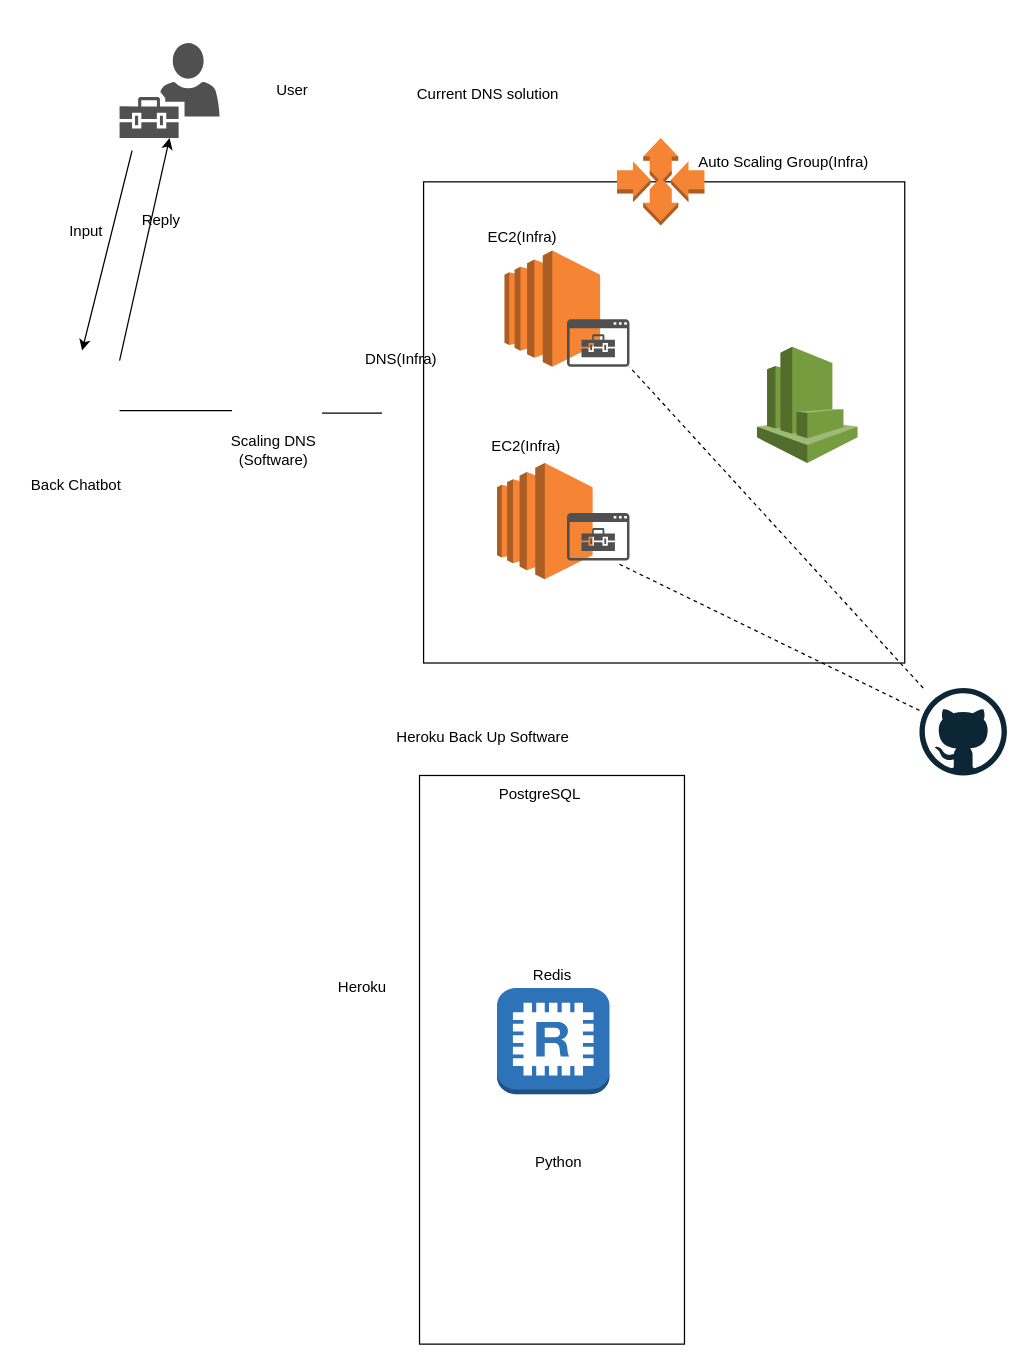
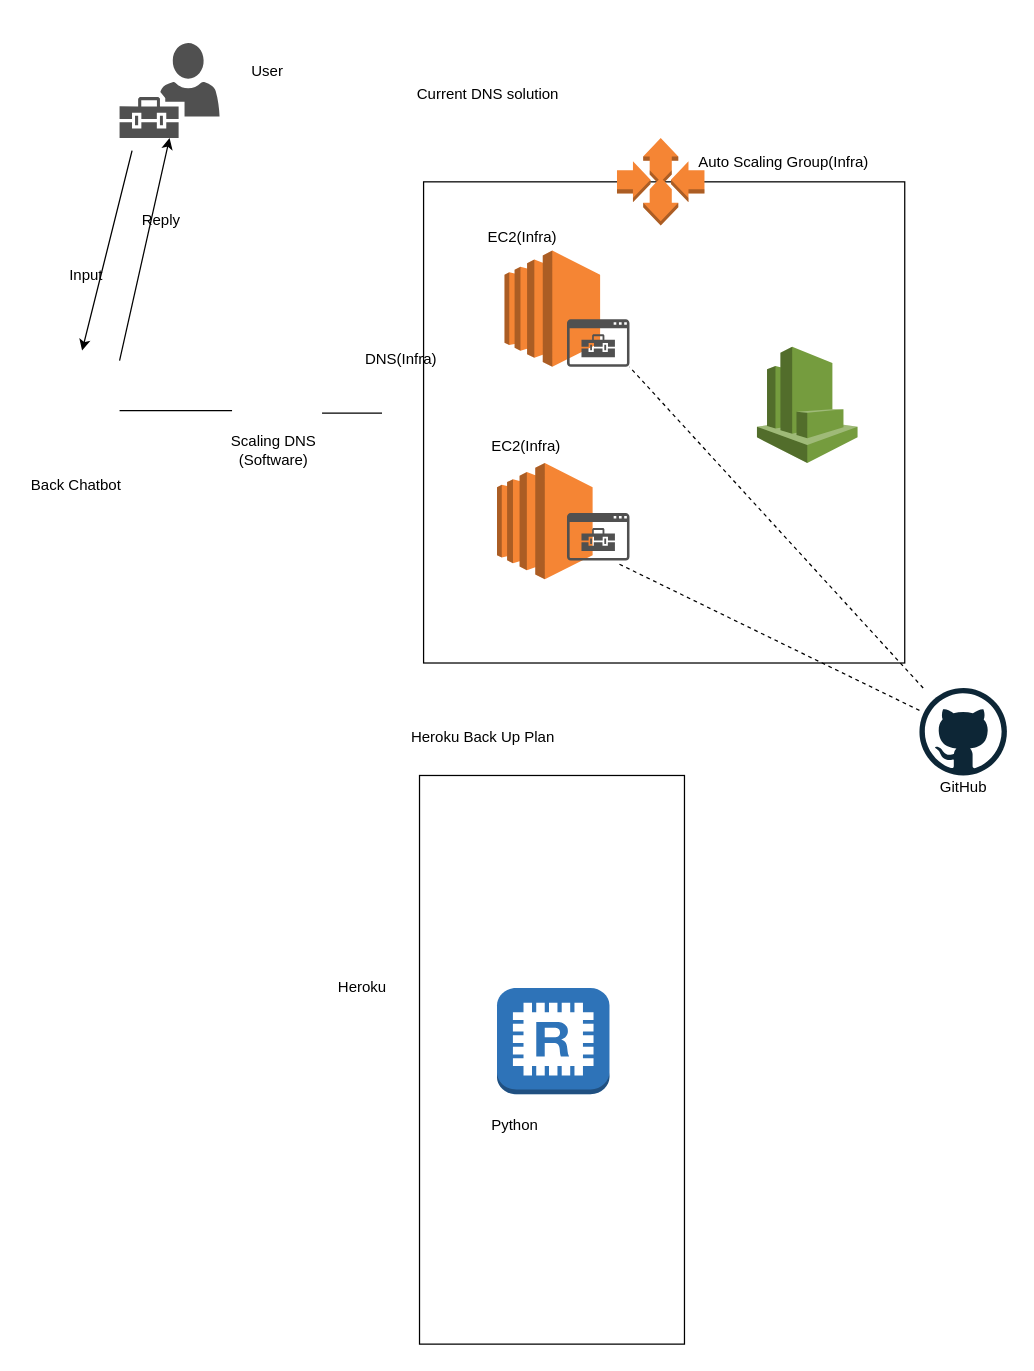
node "User": moved (292, 91) -> (267, 72)
node "Input": moved (86, 232) -> (86, 276)
node "Heroku Back Up Software": label "Heroku Back Up Software" -> "Heroku Back Up Plan"
node "GitHub": added
node "PostgreSQL": removed
node "Redis": removed
node "Python": moved (558, 1163) -> (515, 1126)
